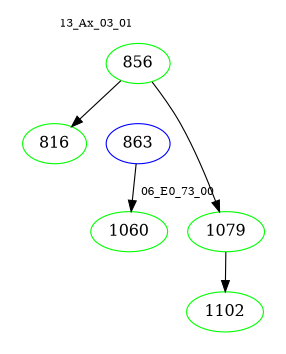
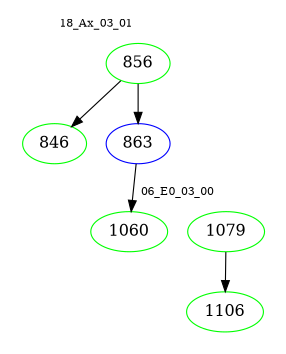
cluster "13_Ax_03_01": label "13_Ax_03_01" -> "18_Ax_03_01"
edge "856" -> "1079": now "856" -> "863"
node "816": label "816" -> "846"
cluster "06_E0_73_00": label "06_E0_73_00" -> "06_E0_03_00"
node "1102": label "1102" -> "1106"
